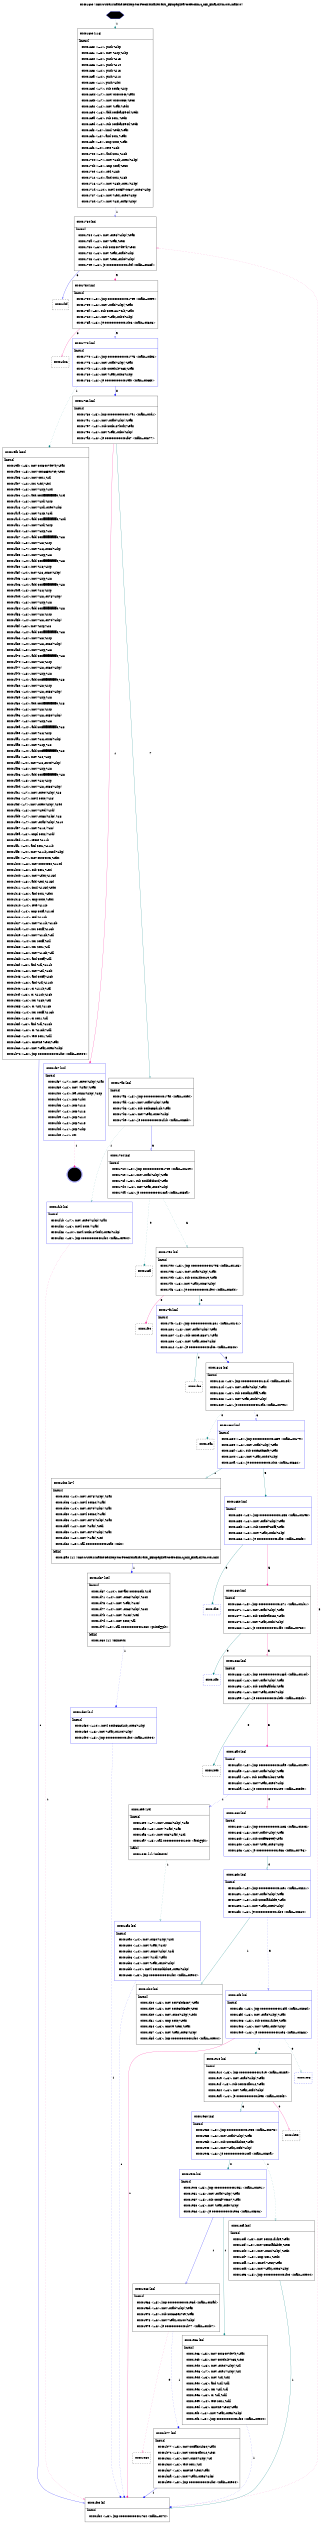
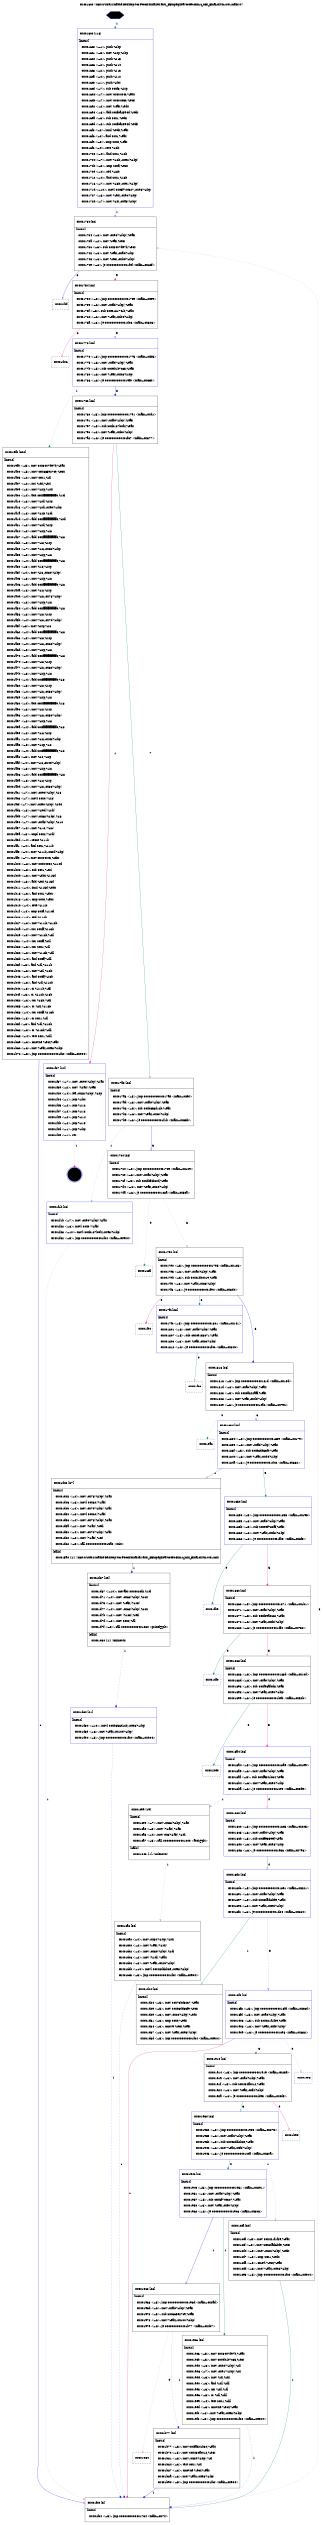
node "0x4016c0 [116]": color black -> blue
edge "0x4017fc [28]" -> "0x401818 [28]": now "0x4017e0 [28]" -> "0x401818 [28]"
node "0x401cac [30]": color blue -> black
